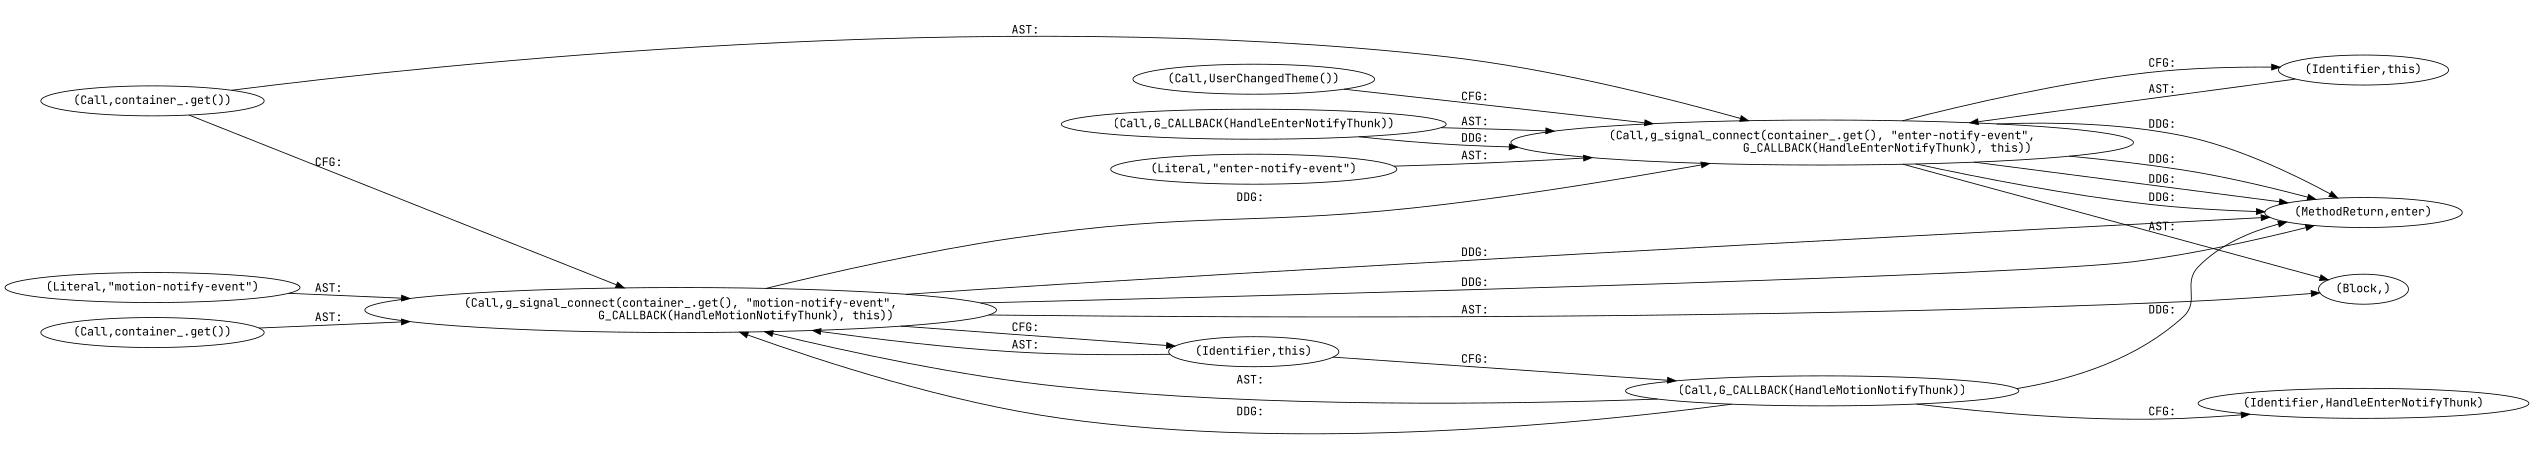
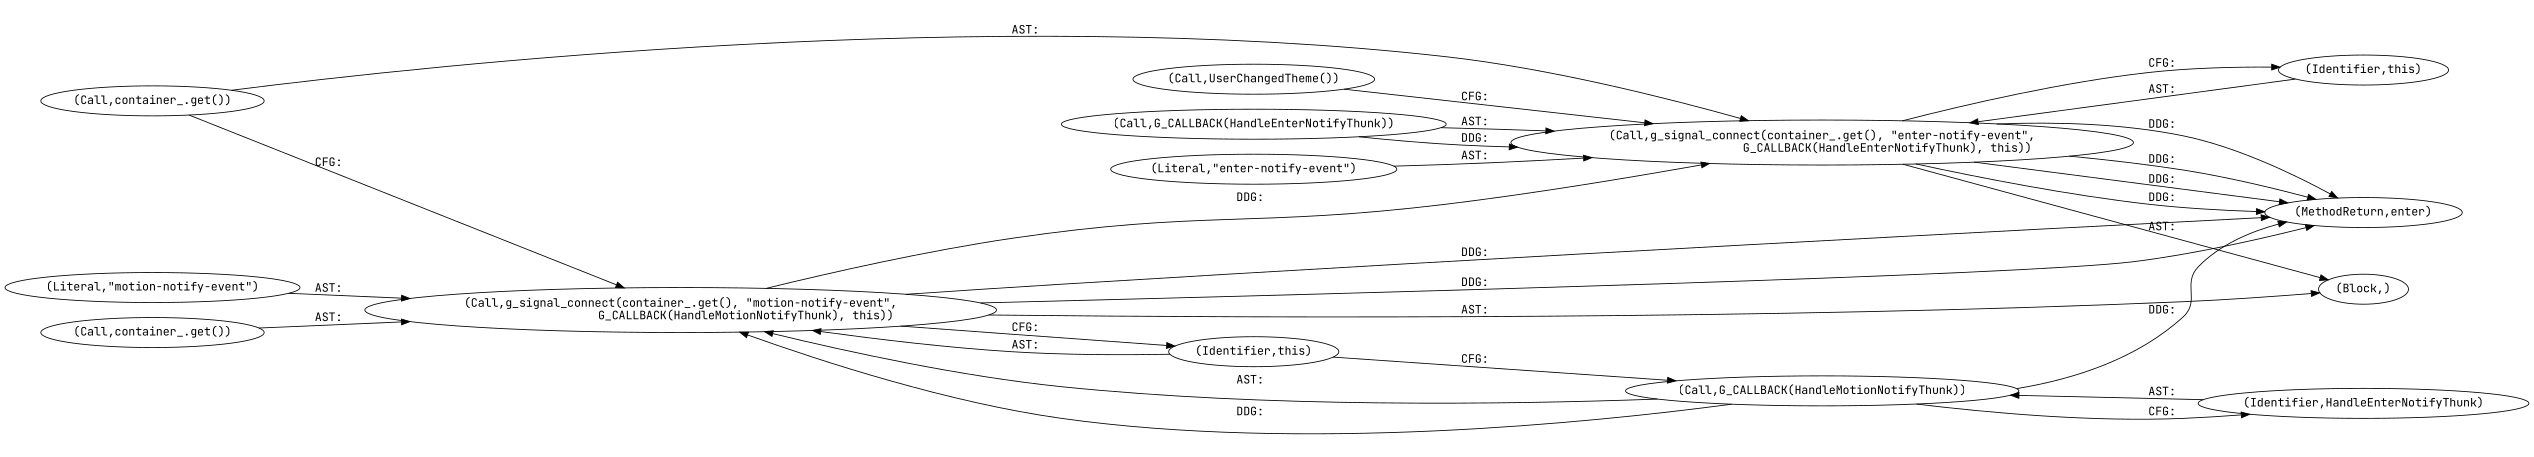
edge "(Identifier,HandleEnterNotifyThunk)" -> "(Call,G_CALLBACK(HandleMotionNotifyThunk))": added, label "AST:"
